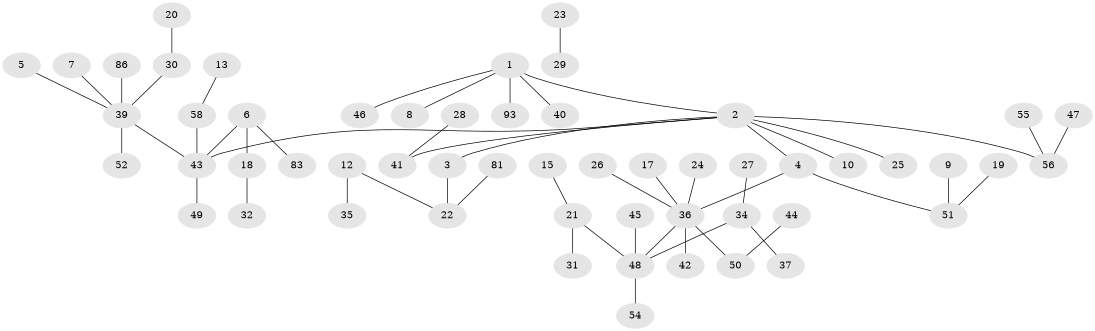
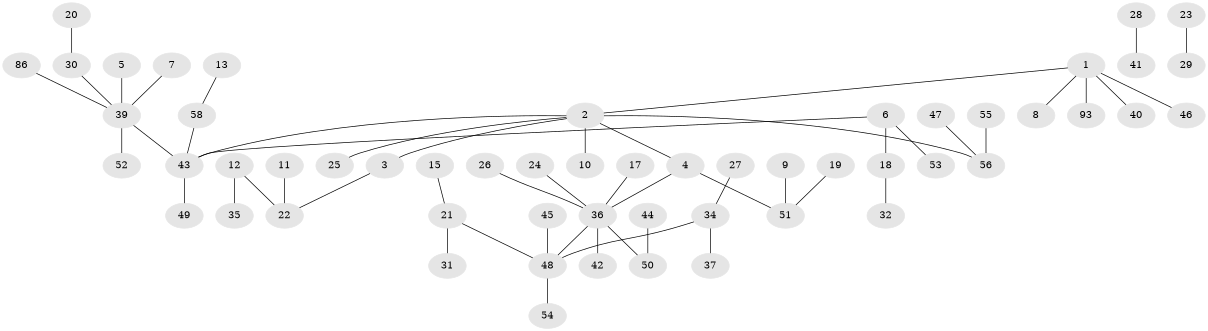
edge "2" -- "41": removed
node "83": label "83" -> "53"
node "81": label "81" -> "11"
